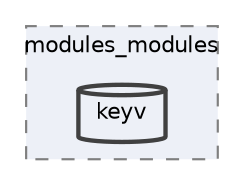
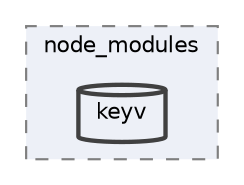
cluster "modules_modules": label "modules_modules" -> "node_modules"
